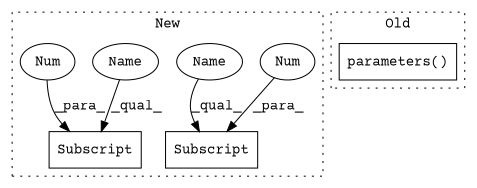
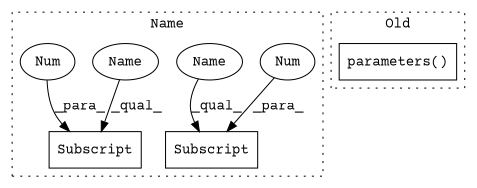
cluster "New": label "New" -> "Name"
